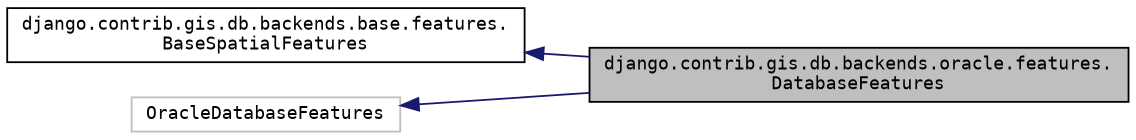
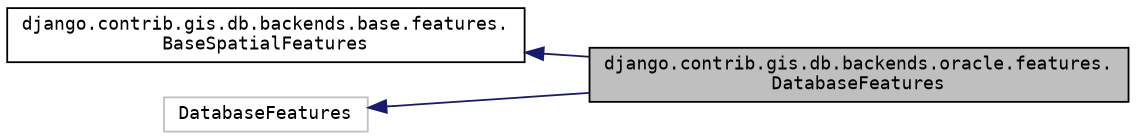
node "OracleDatabaseFeatures": label "OracleDatabaseFeatures" -> "DatabaseFeatures"
